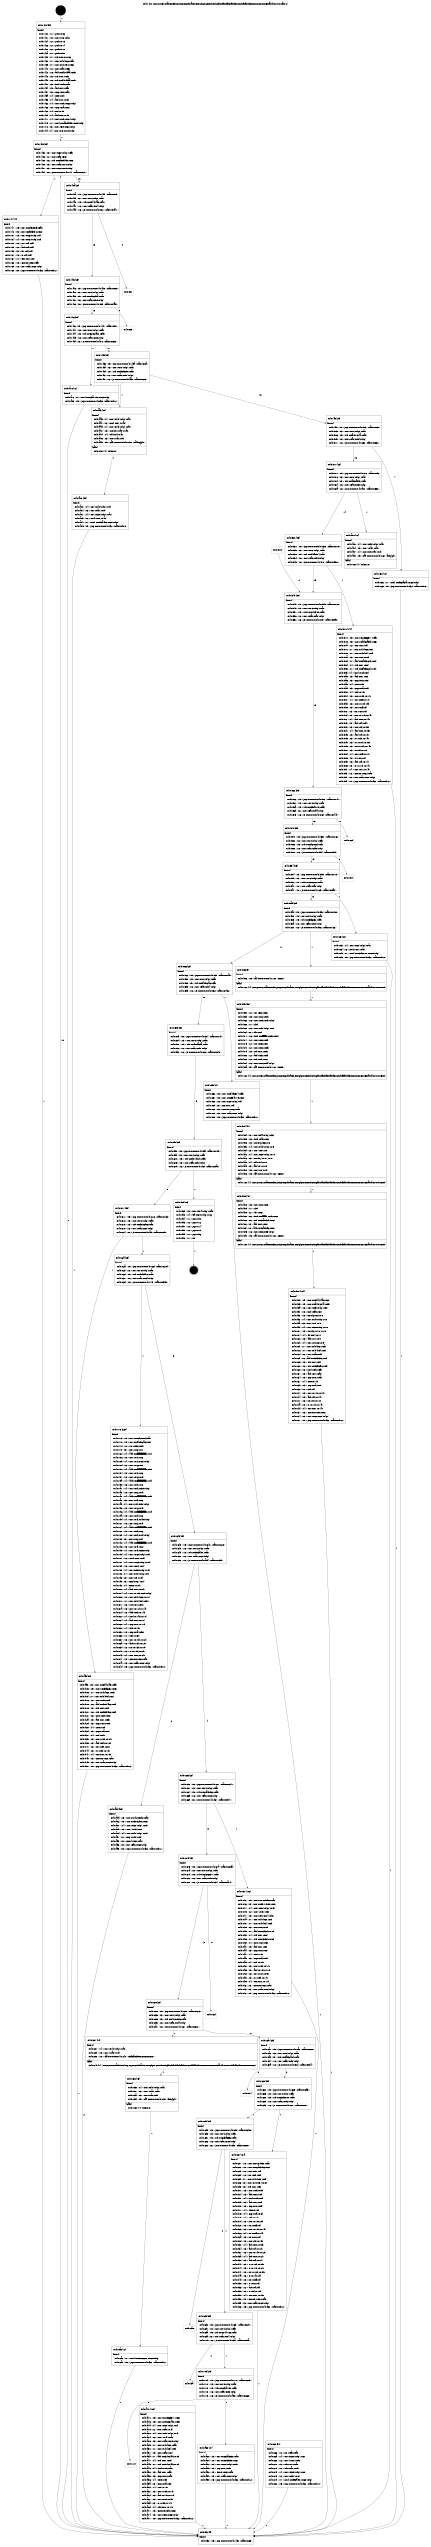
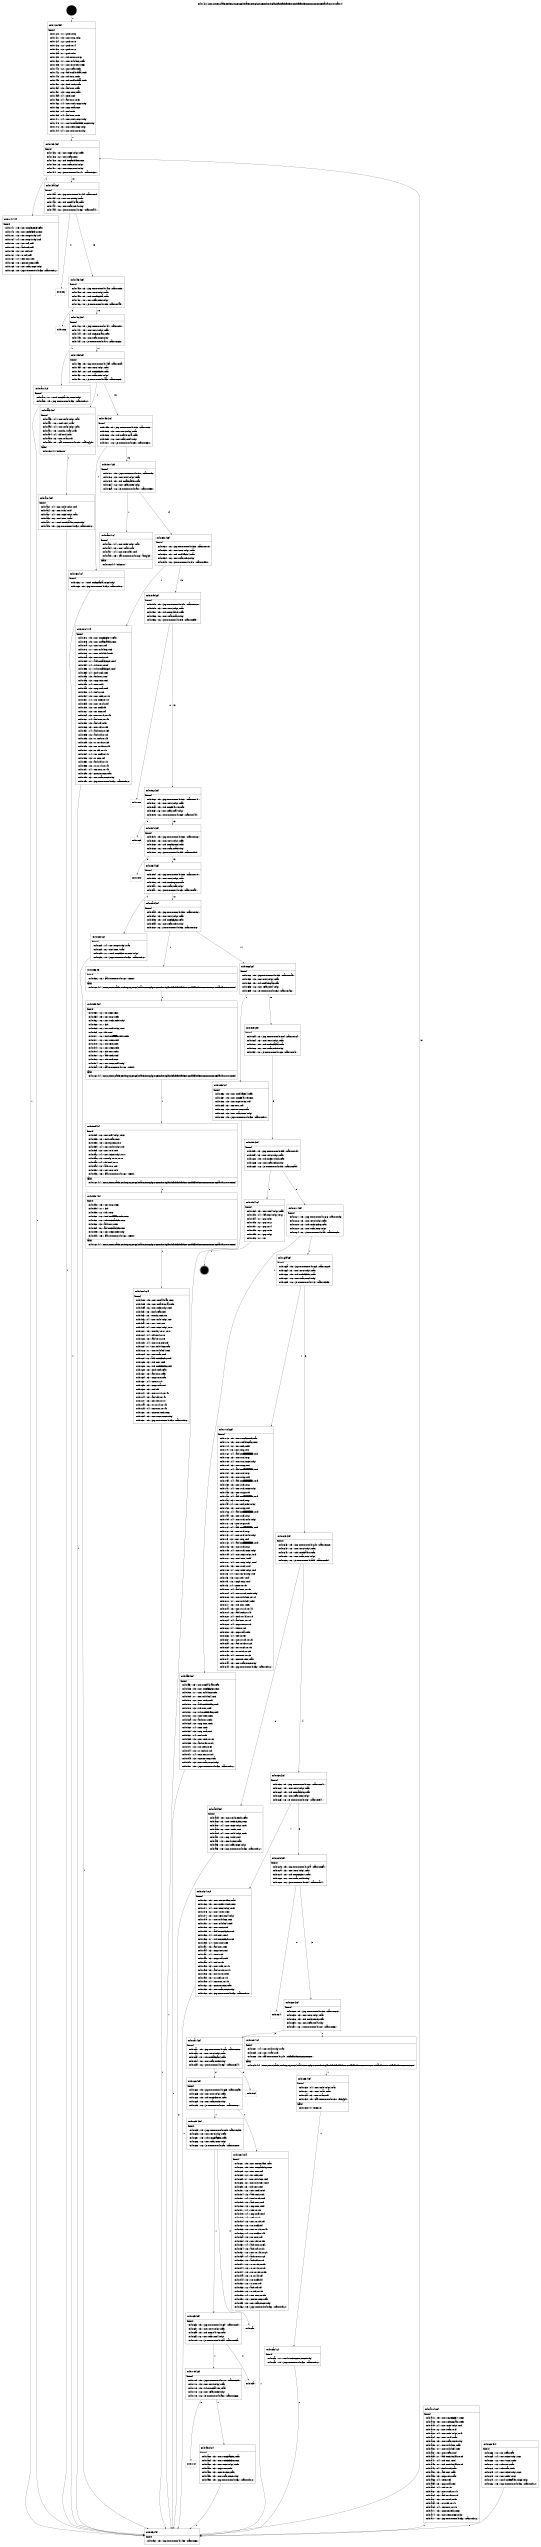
edge "0x401e19" -> "0x401549 [25]": reversed
